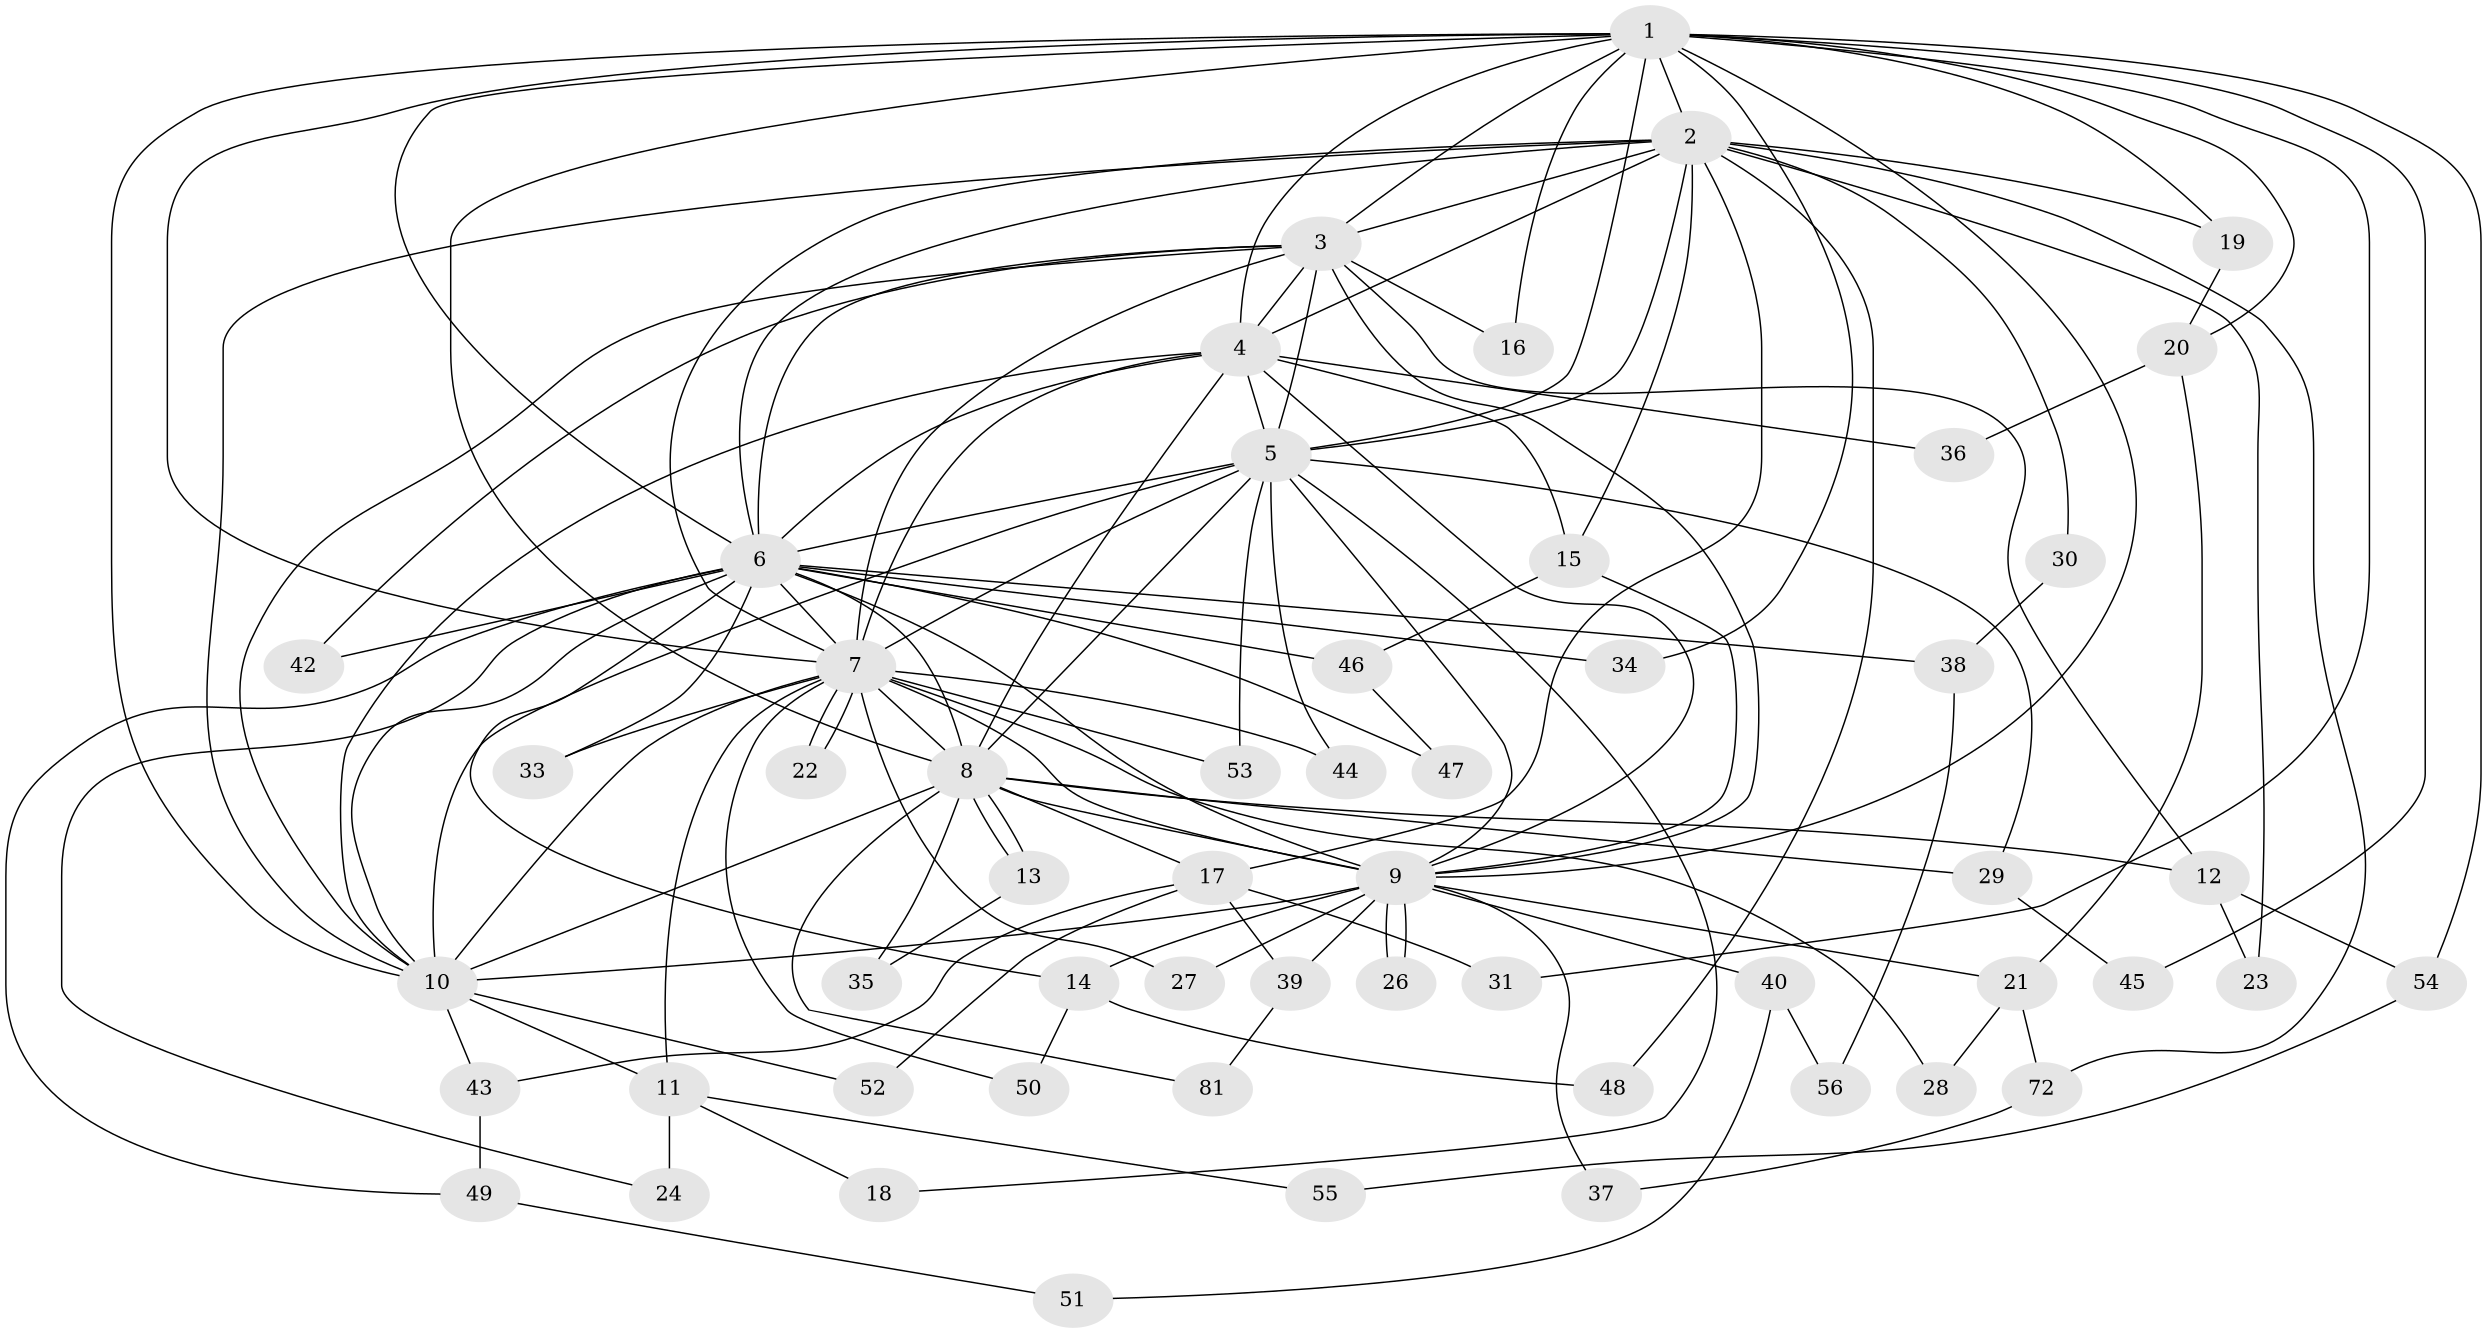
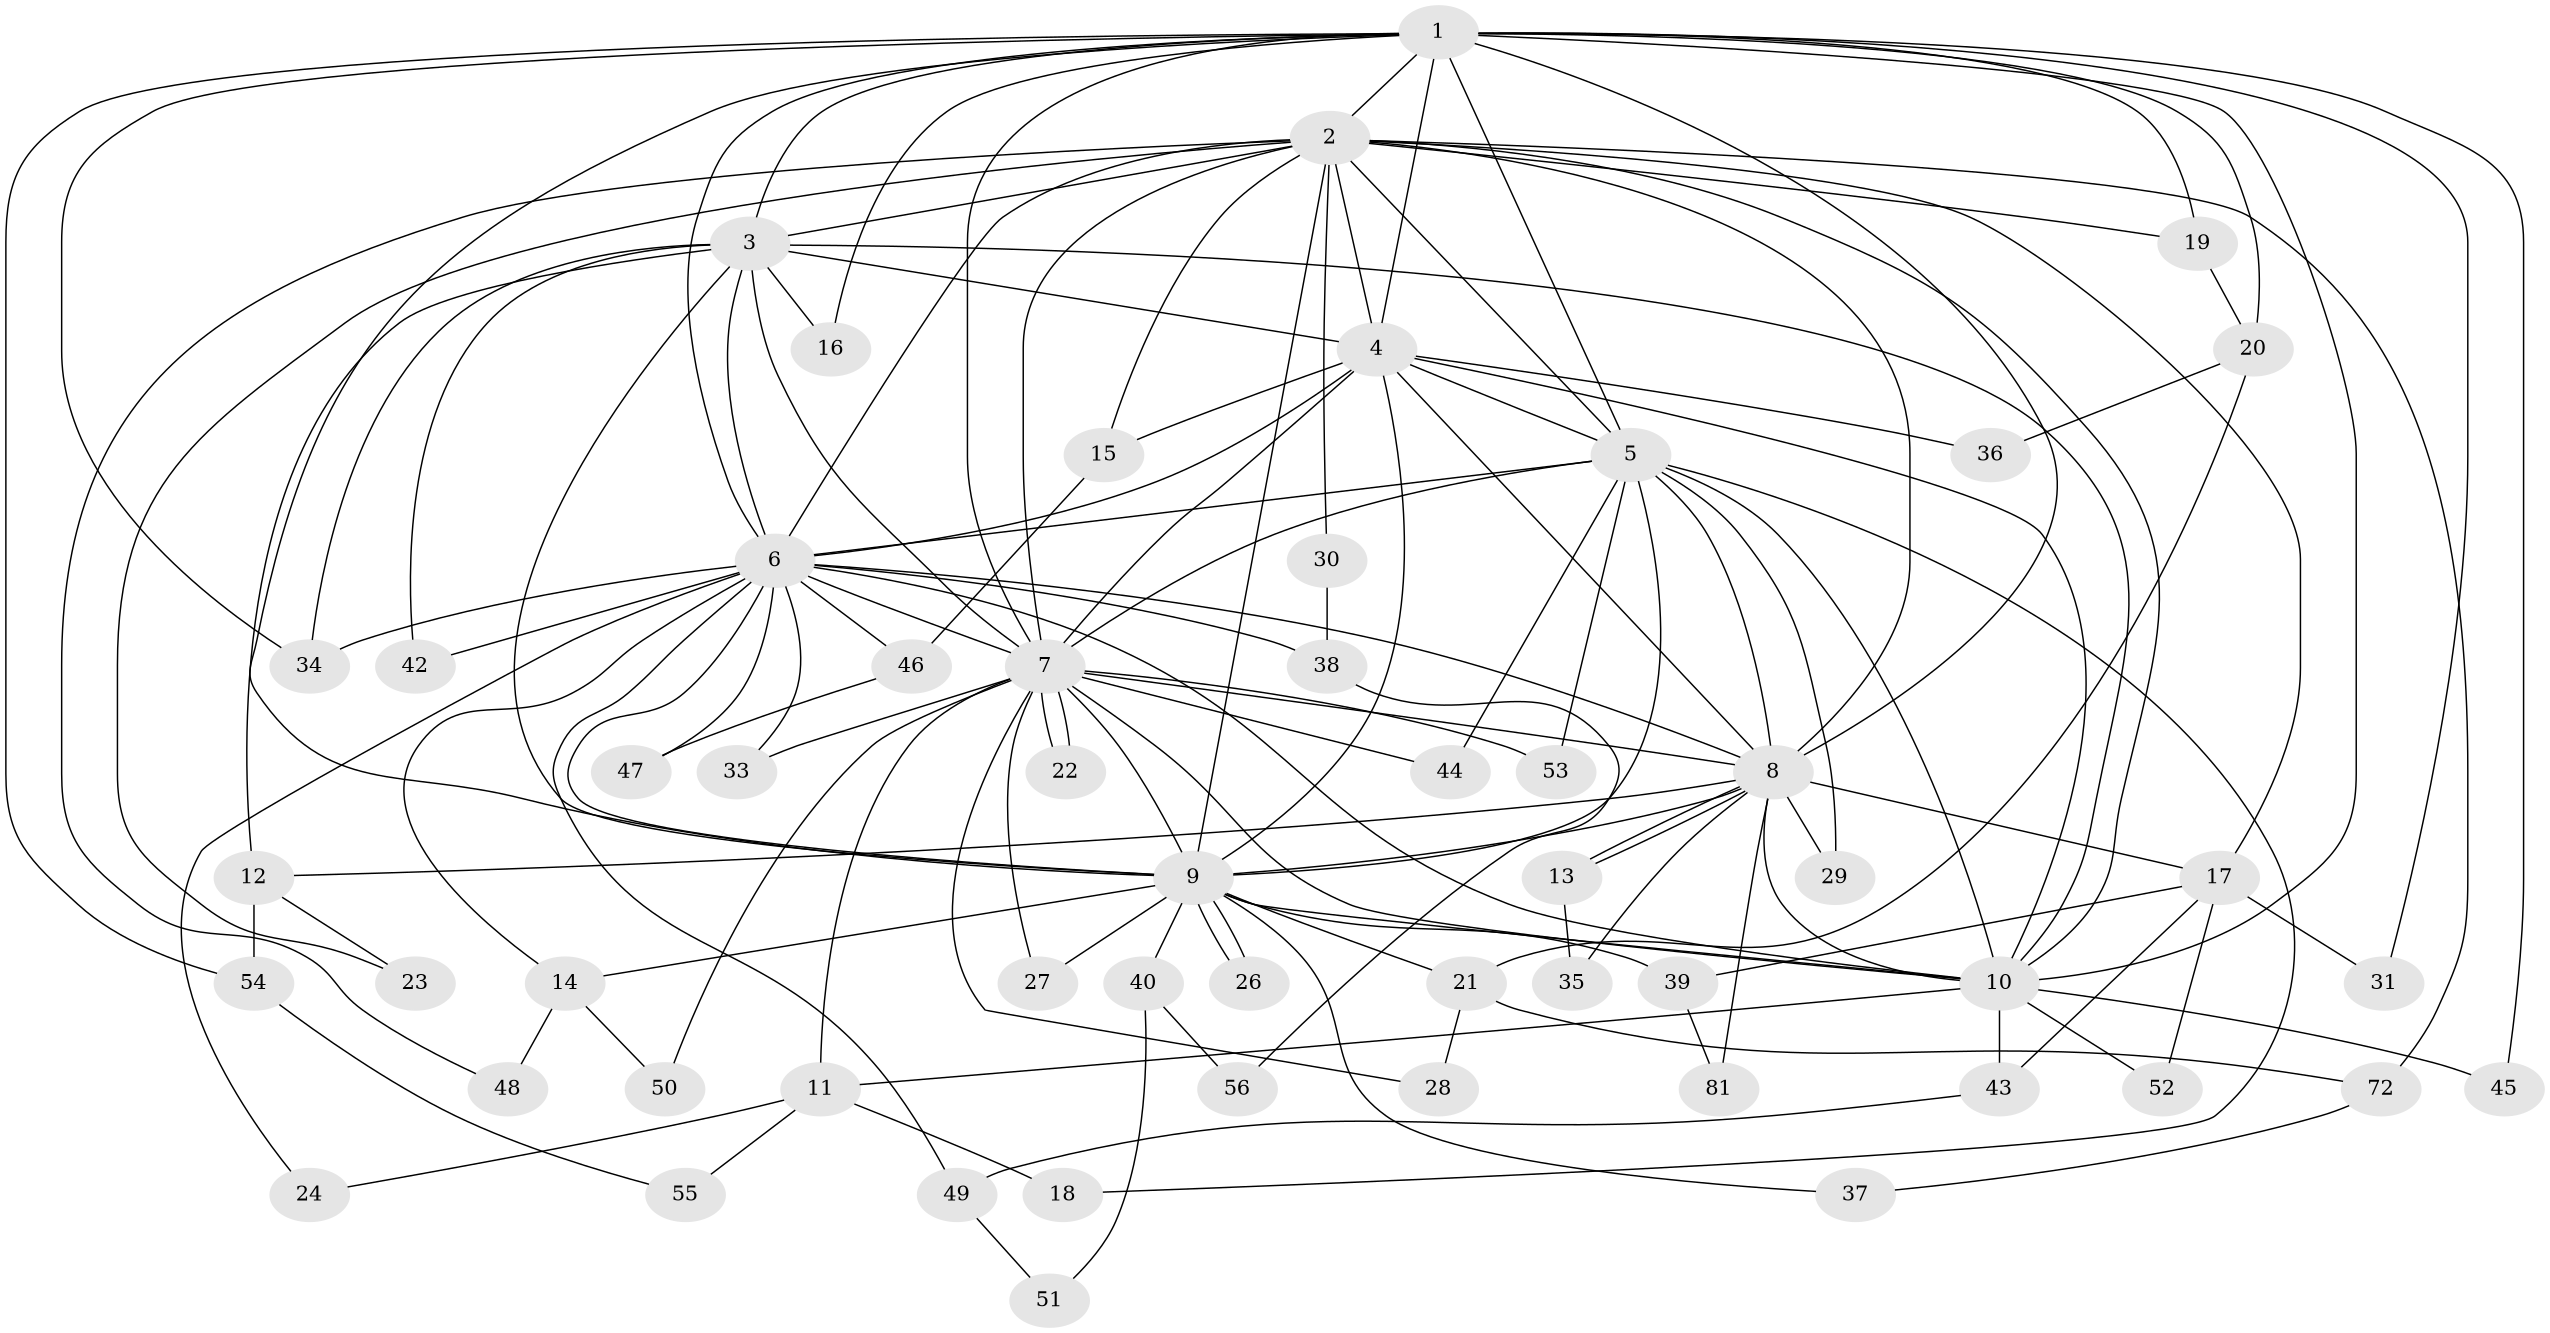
edge "2" -- "8": added
edge "3" -- "5": now "3" -- "34"
edge "15" -- "9": now "2" -- "9"
edge "29" -- "45": now "10" -- "45"
